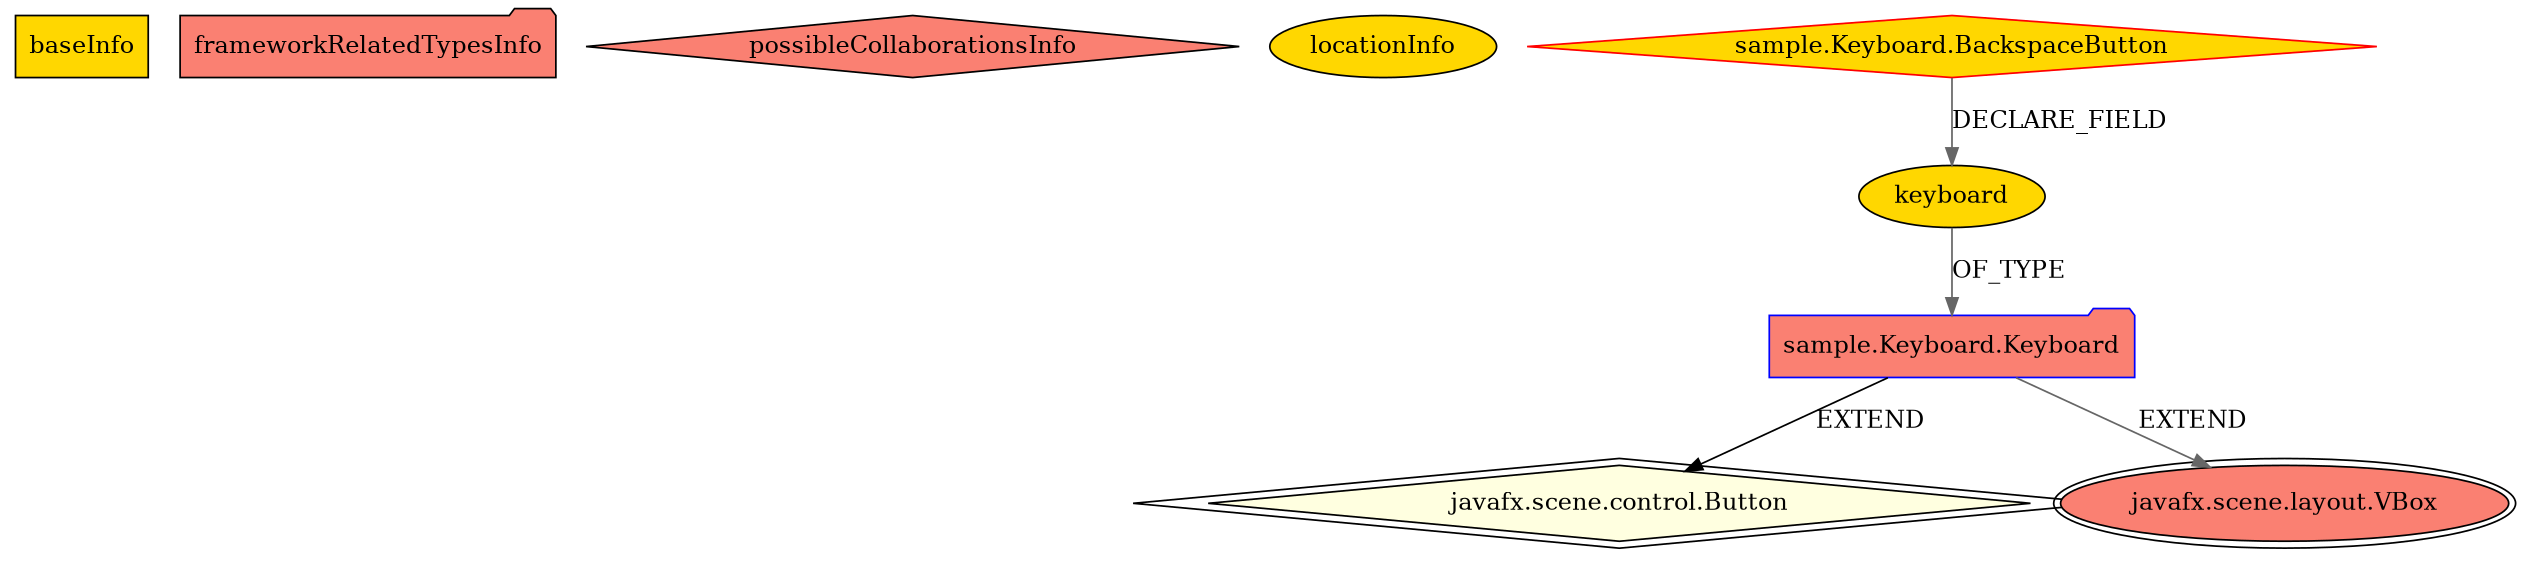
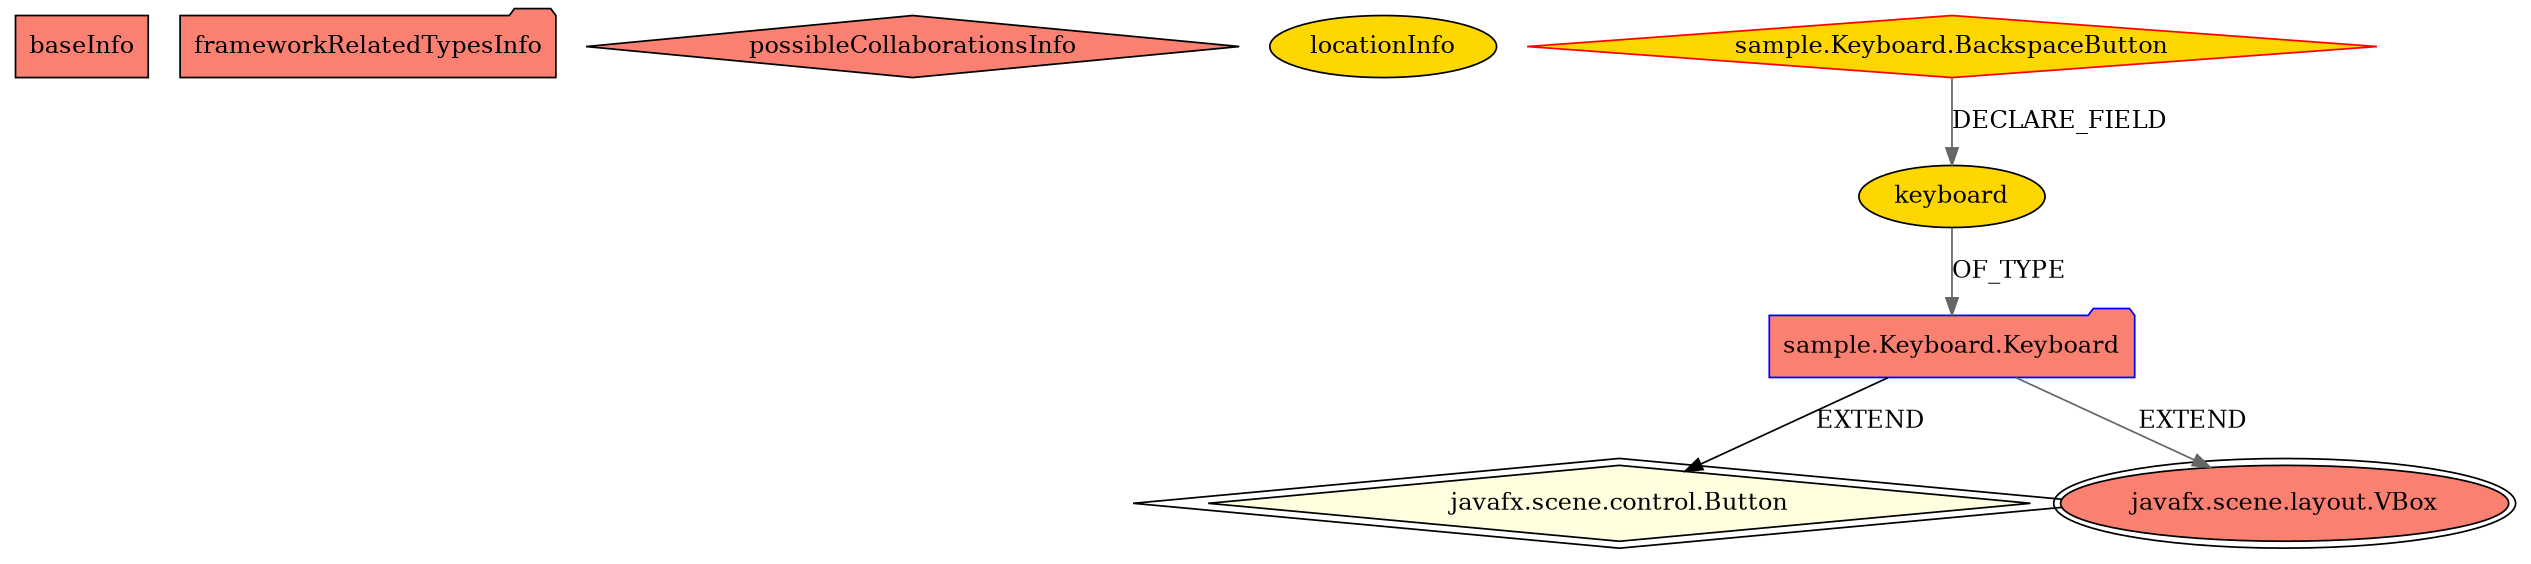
node "baseInfo": fillcolor gold -> salmon
